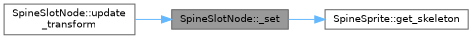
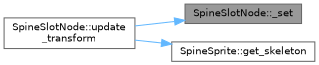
edge "SpineSlotNode::_set" -> "SpineSprite::get_skeleton": now "SpineSlotNode::update _transform" -> "SpineSprite::get_skeleton"
